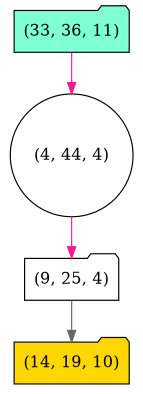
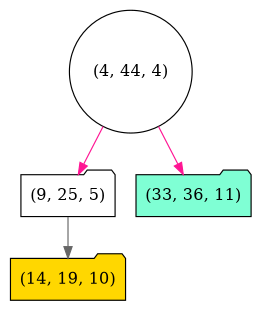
edge "(33, 36, 11)" -> "(4, 44, 4)": reversed
node "(9, 25, 4)": label "(9, 25, 4)" -> "(9, 25, 5)"
